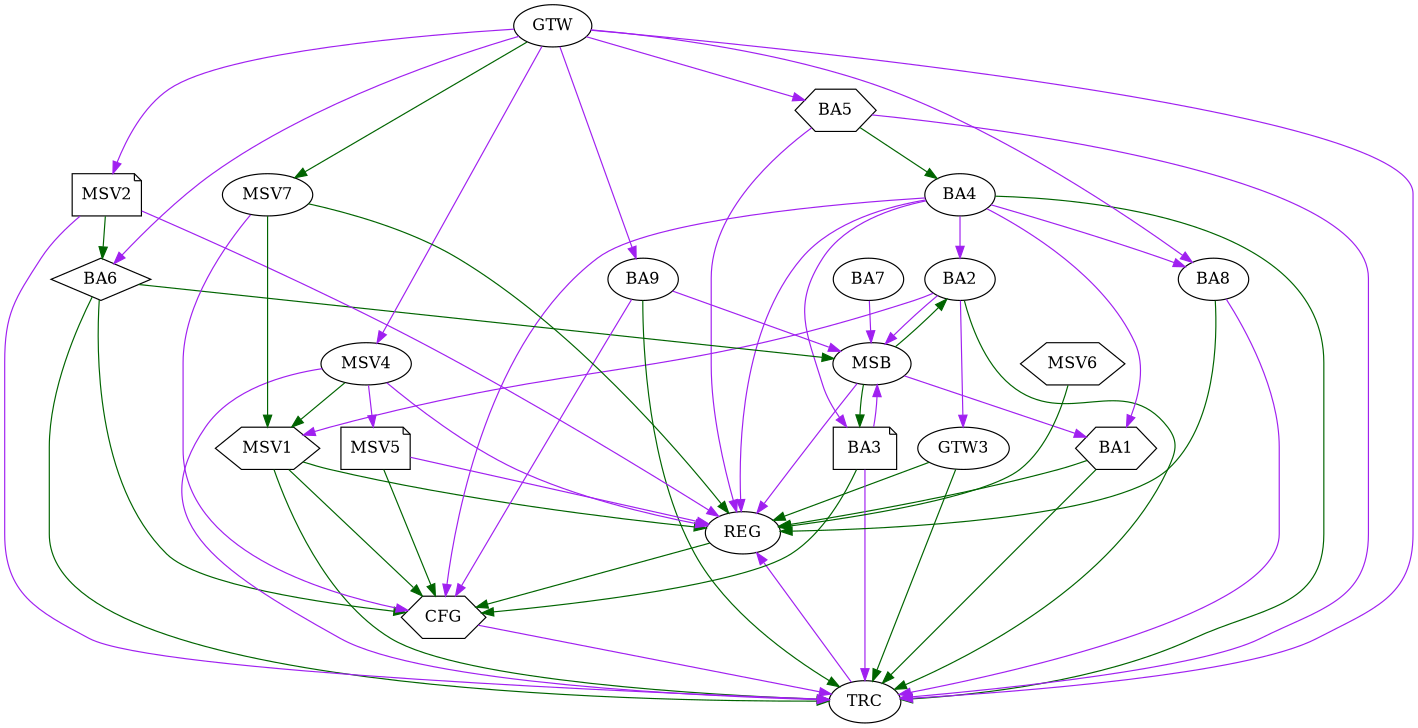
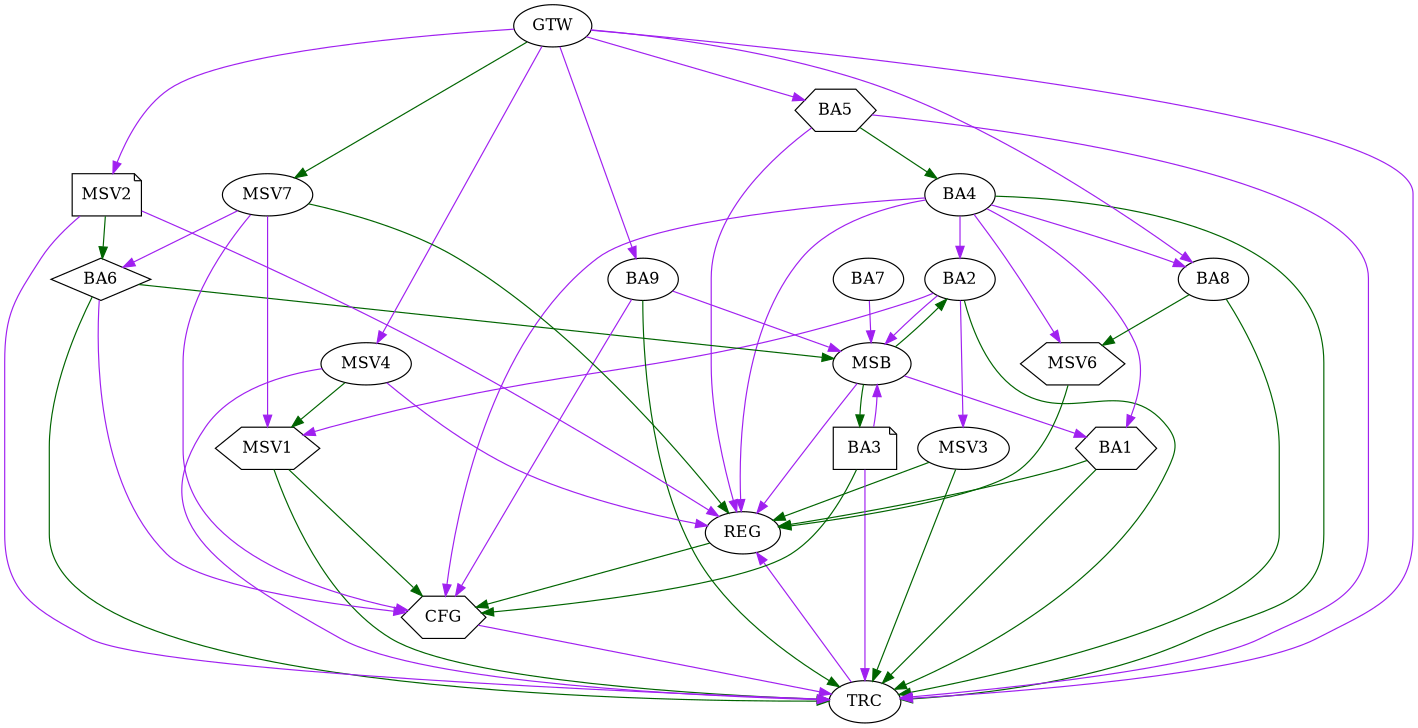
edge "GTW" -> "BA6": now "MSV7" -> "BA6"
edge "BA4" -> "BA3": now "BA4" -> "MSV6"
edge "MSV7" -> "MSV1": color darkgreen -> purple
node "MSV5": removed
node "GTW3": label "GTW3" -> "MSV3"
edge "MSV1" -> "REG": removed
edge "BA8" -> "REG": now "BA8" -> "MSV6"
edge "BA6" -> "CFG": color darkgreen -> purple
edge "BA8" -> "TRC": color purple -> darkgreen
